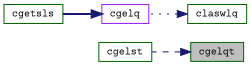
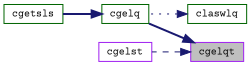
node "cgelq": color purple -> darkgreen
edge "cgelq" -> "cgelqt": added
node "cgelst": color darkgreen -> purple
node "cgelqt": color darkgreen -> purple
